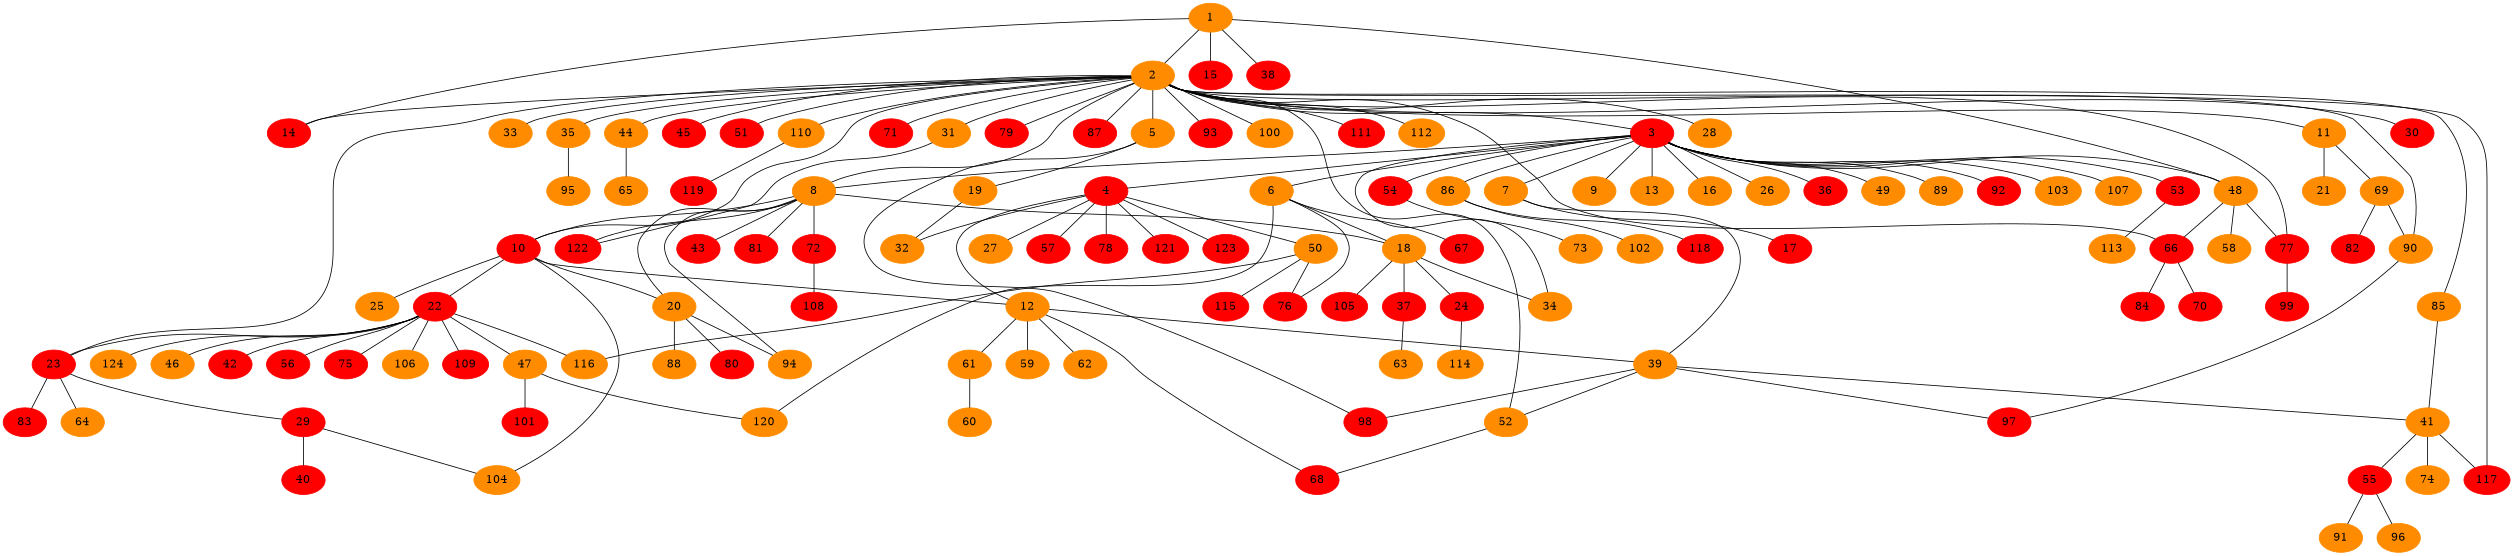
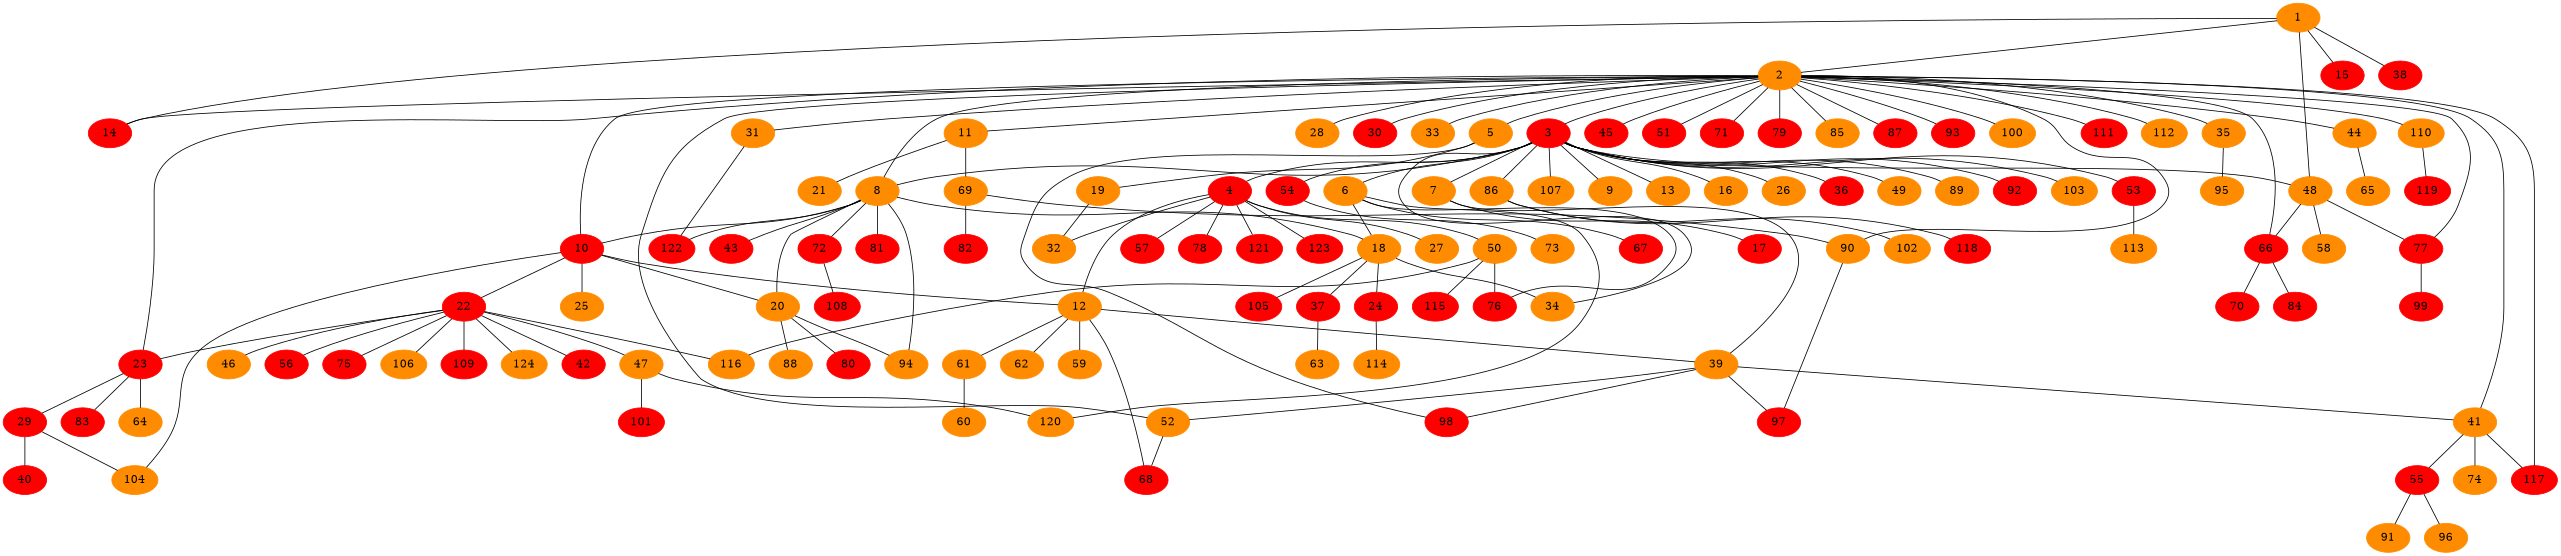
edge "85" -- "41": now "2" -- "41"
